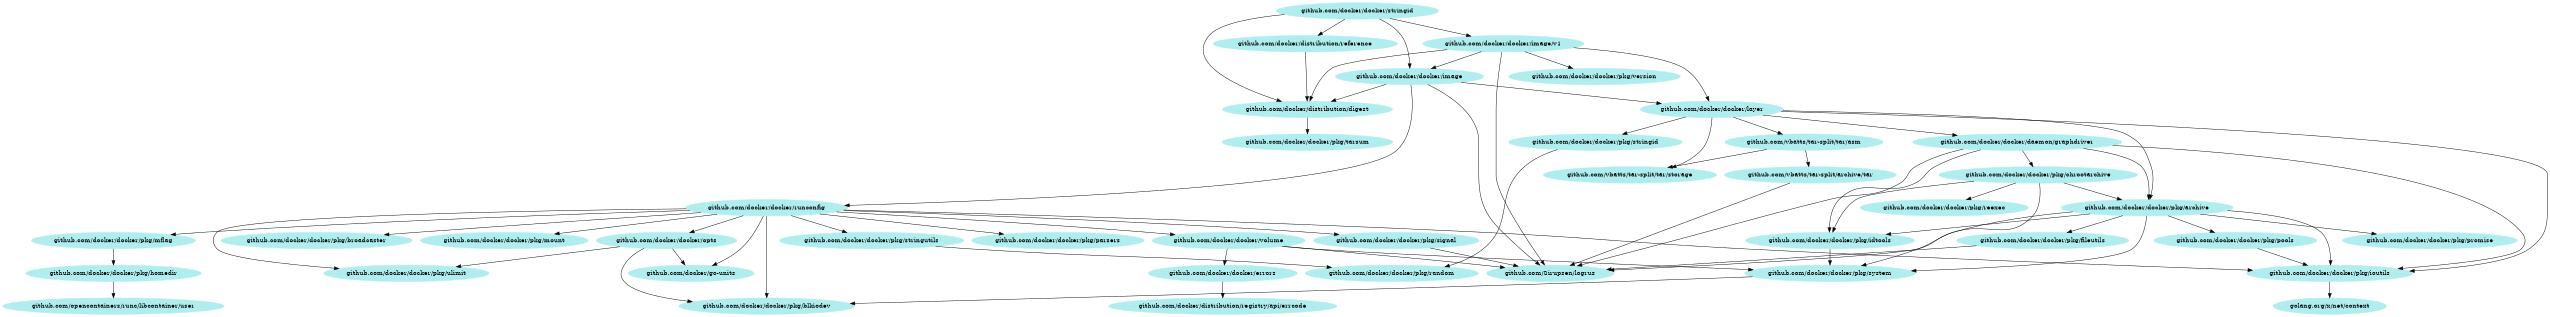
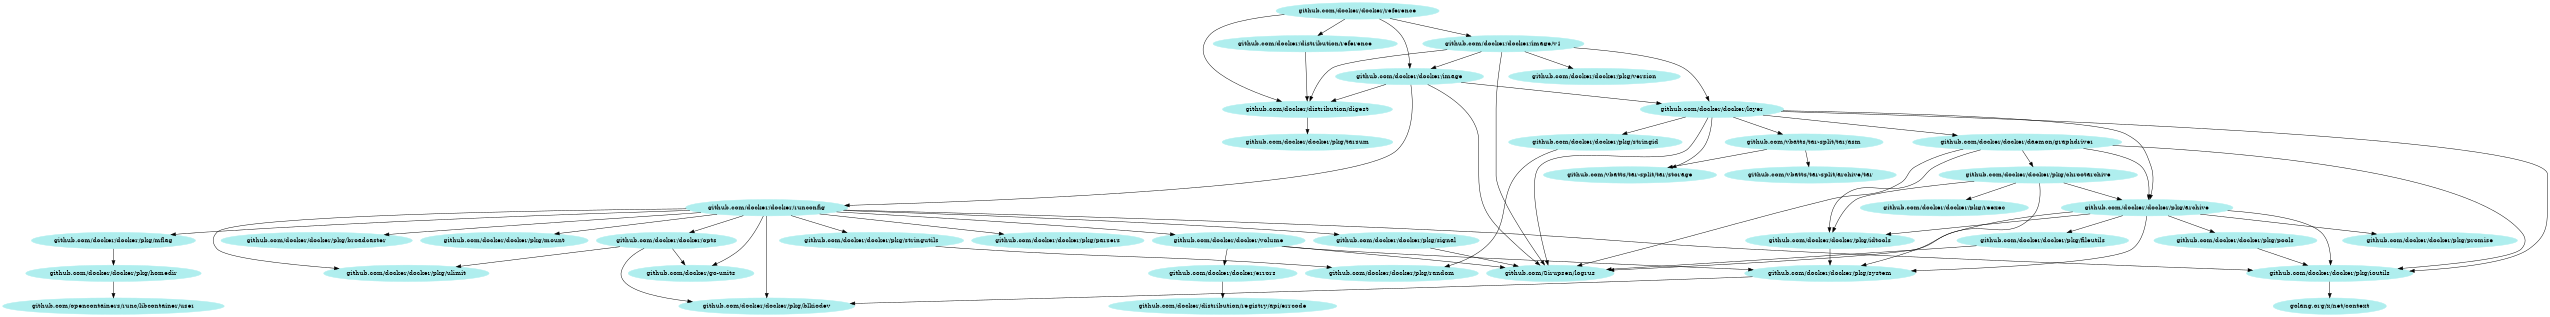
node "github.com/docker/docker/stringid": label "github.com/docker/docker/stringid" -> "github.com/docker/docker/reference"
edge "github.com/vbatts/tar-split/archive/tar" -> "github.com/Sirupsen/logrus": now "github.com/docker/docker/layer" -> "github.com/Sirupsen/logrus"
